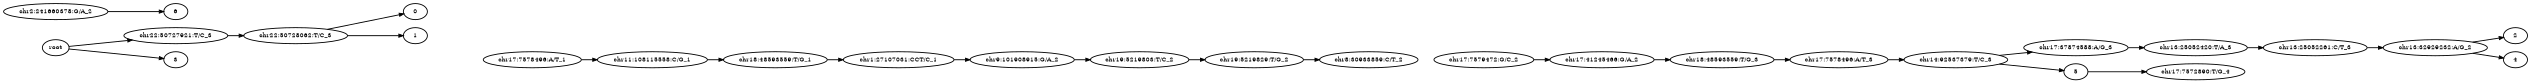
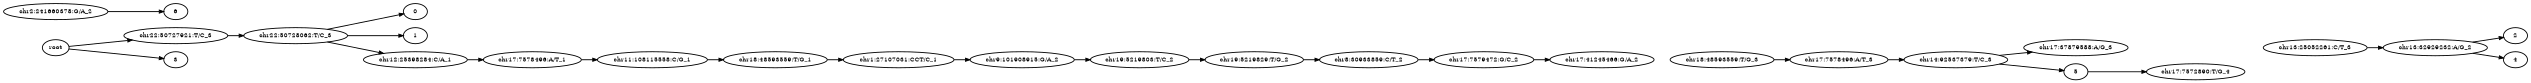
node "chr17:37874588:A/G_3": label "chr17:37874588:A/G_3" -> "chr17:37879588:A/G_3"
node "chr13:25052420:T/A_3": removed
node "chr12:25398284:C/A_1": added
edge "chr8:30933859:C/T_2" -> "chr17:7579472:G/C_2": added
edge "chr17:41245466:G/A_2" -> "chr18:48593559:T/G_3": removed
